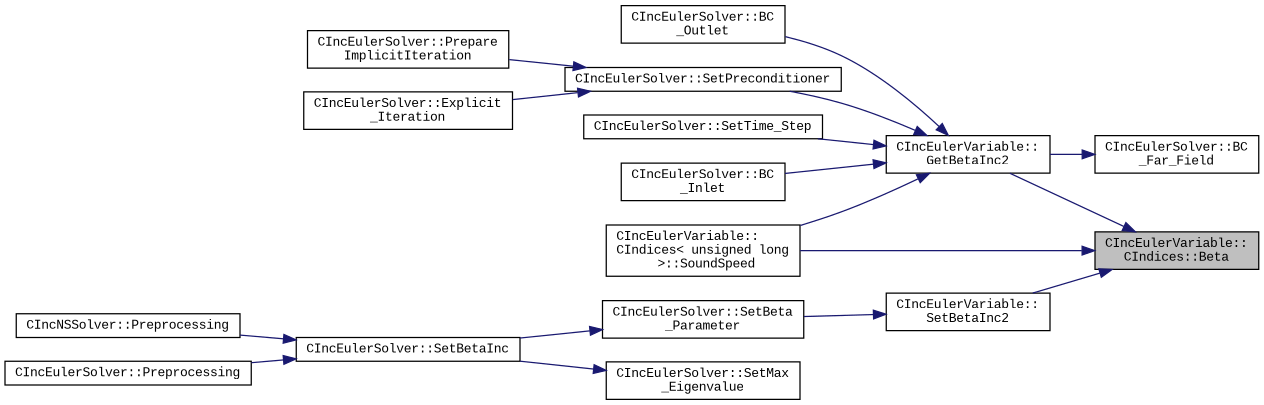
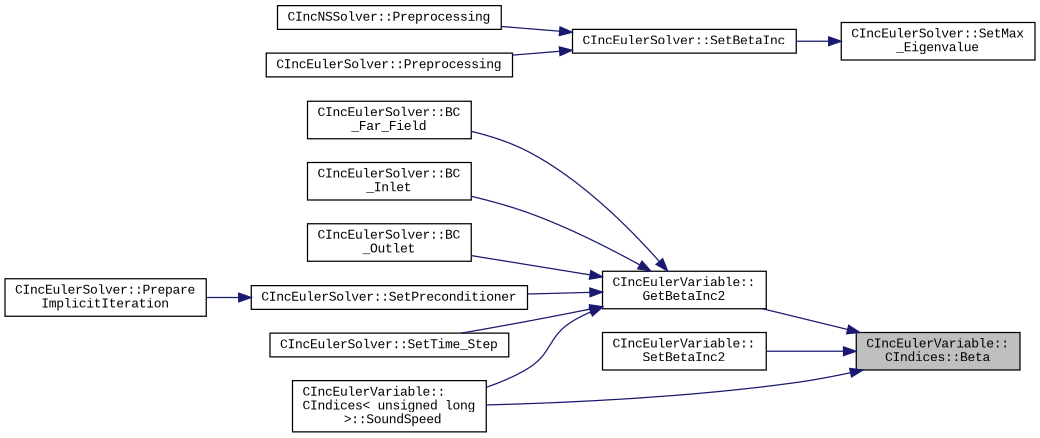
node "CIncEulerSolver::Explicit _Iteration": removed
edge "CIncEulerVariable:: GetBetaInc2" -> "CIncEulerSolver::BC _Far_Field": reversed
node "CIncEulerSolver::SetBeta _Parameter": removed
